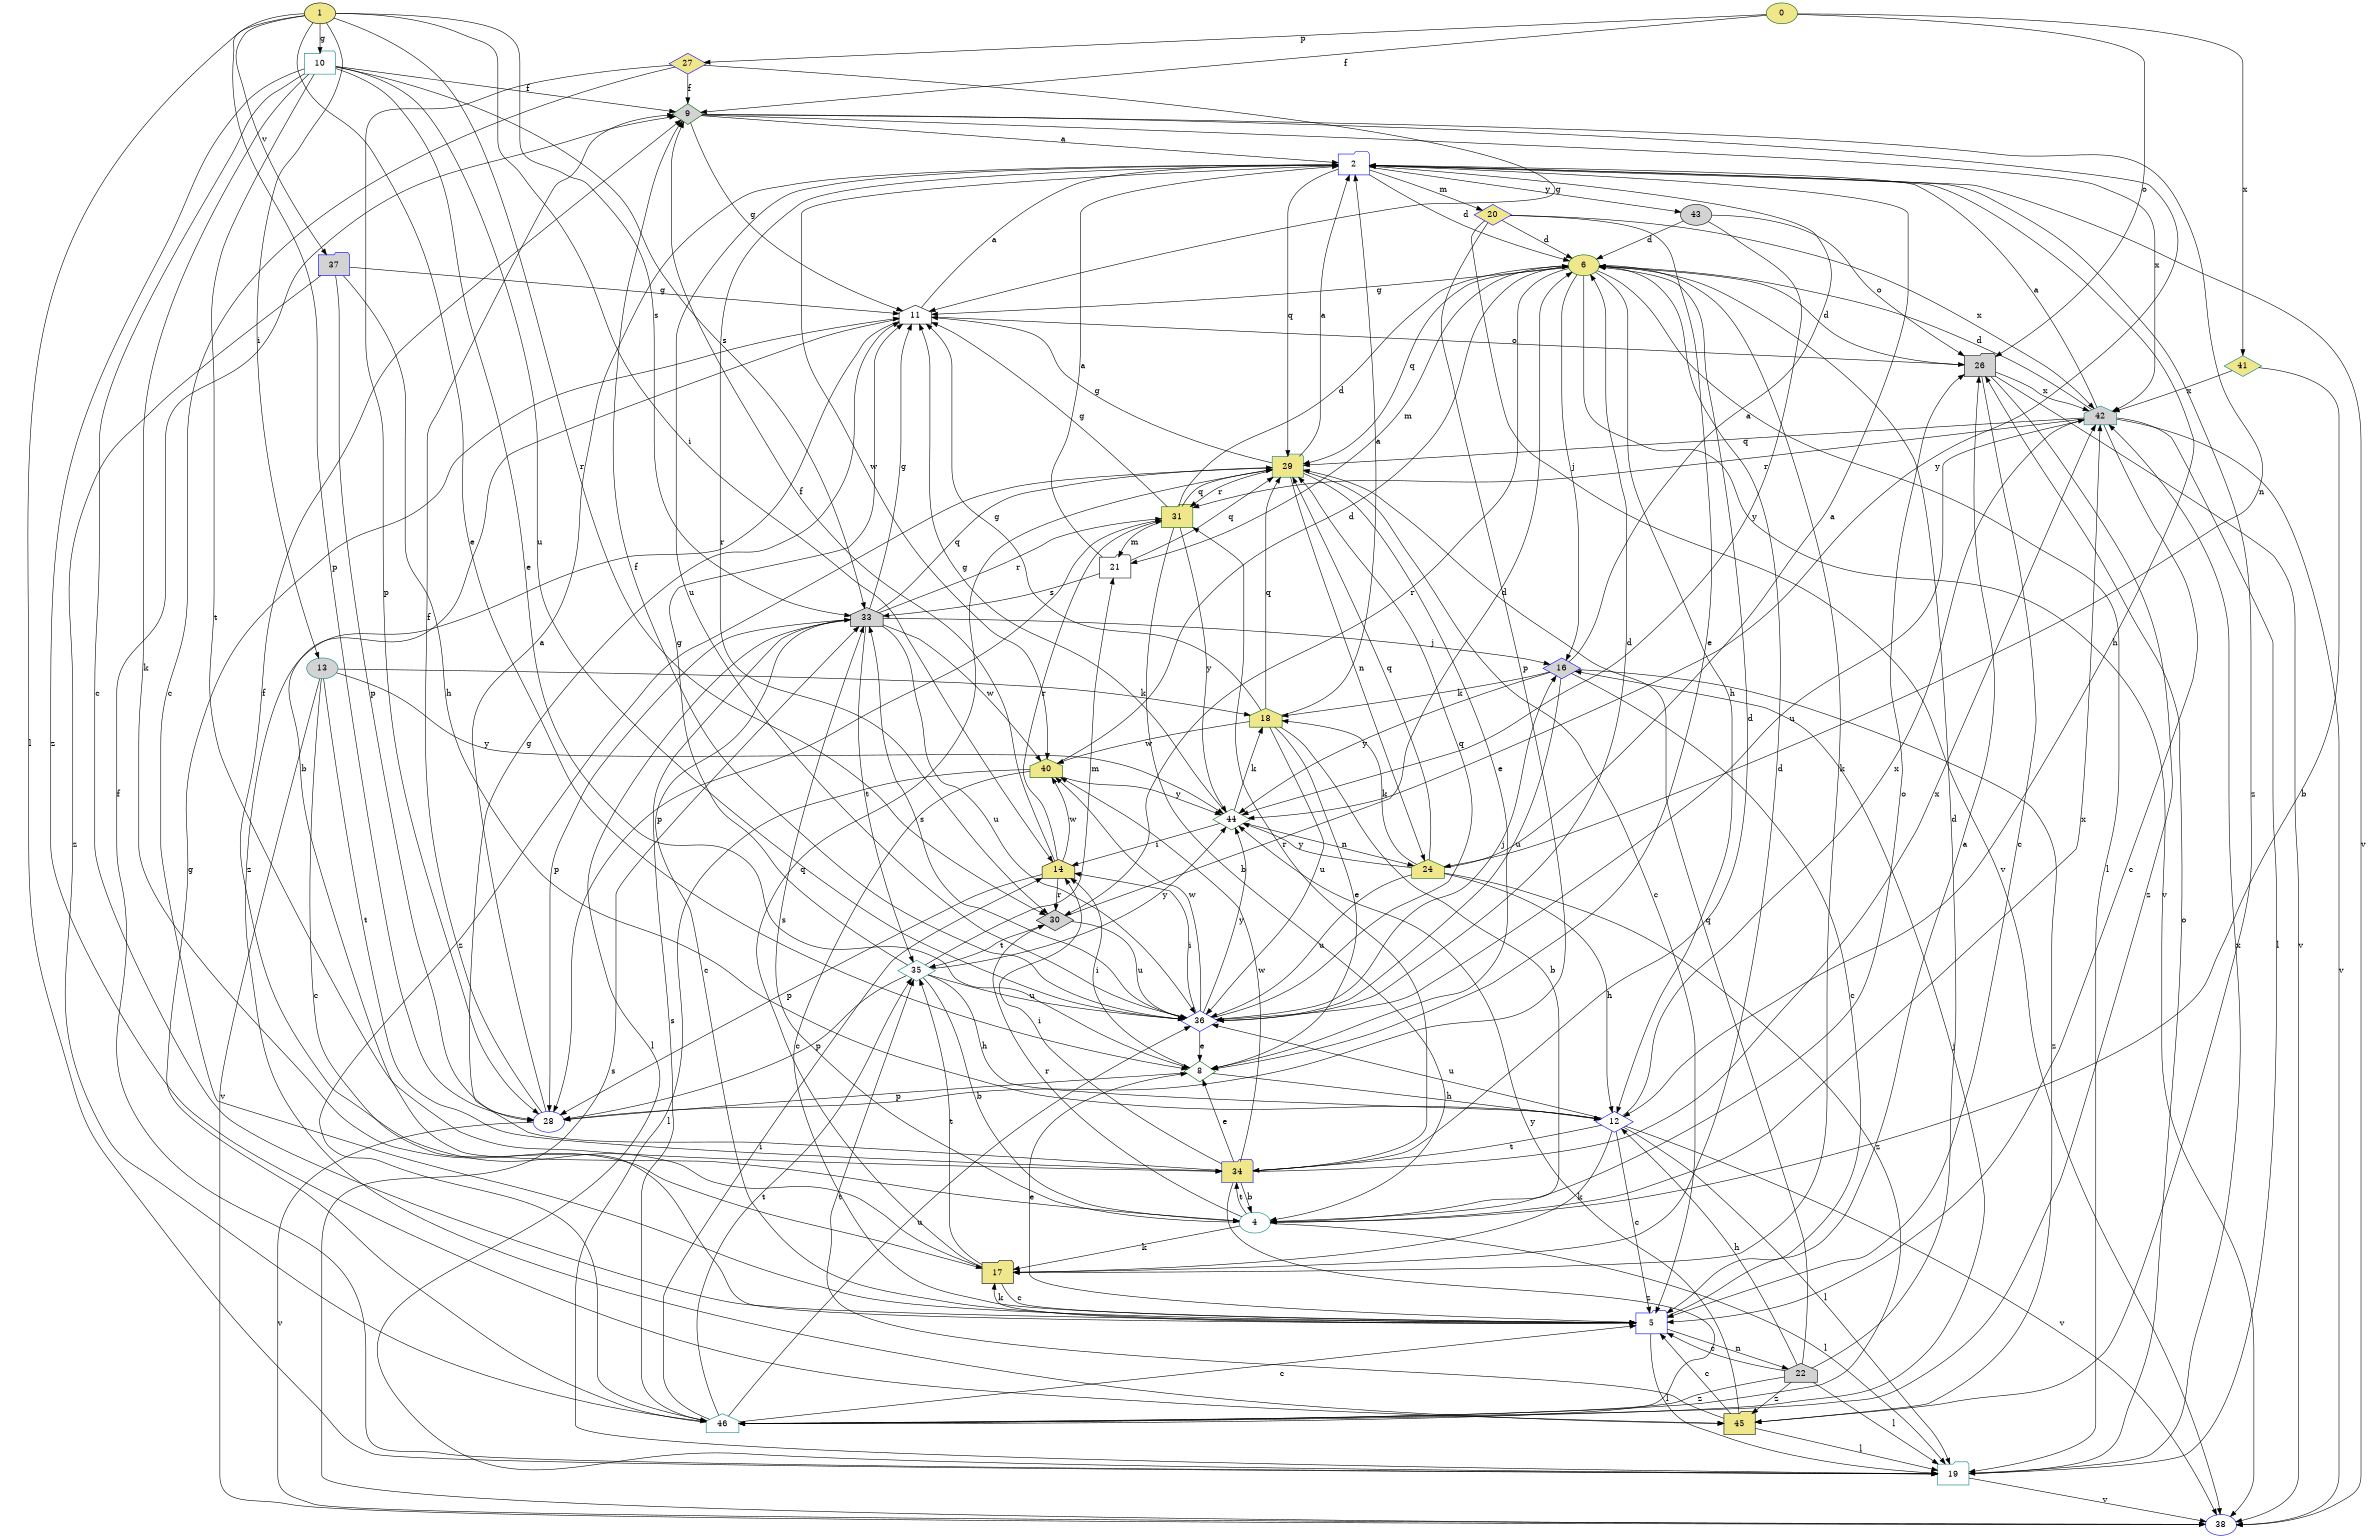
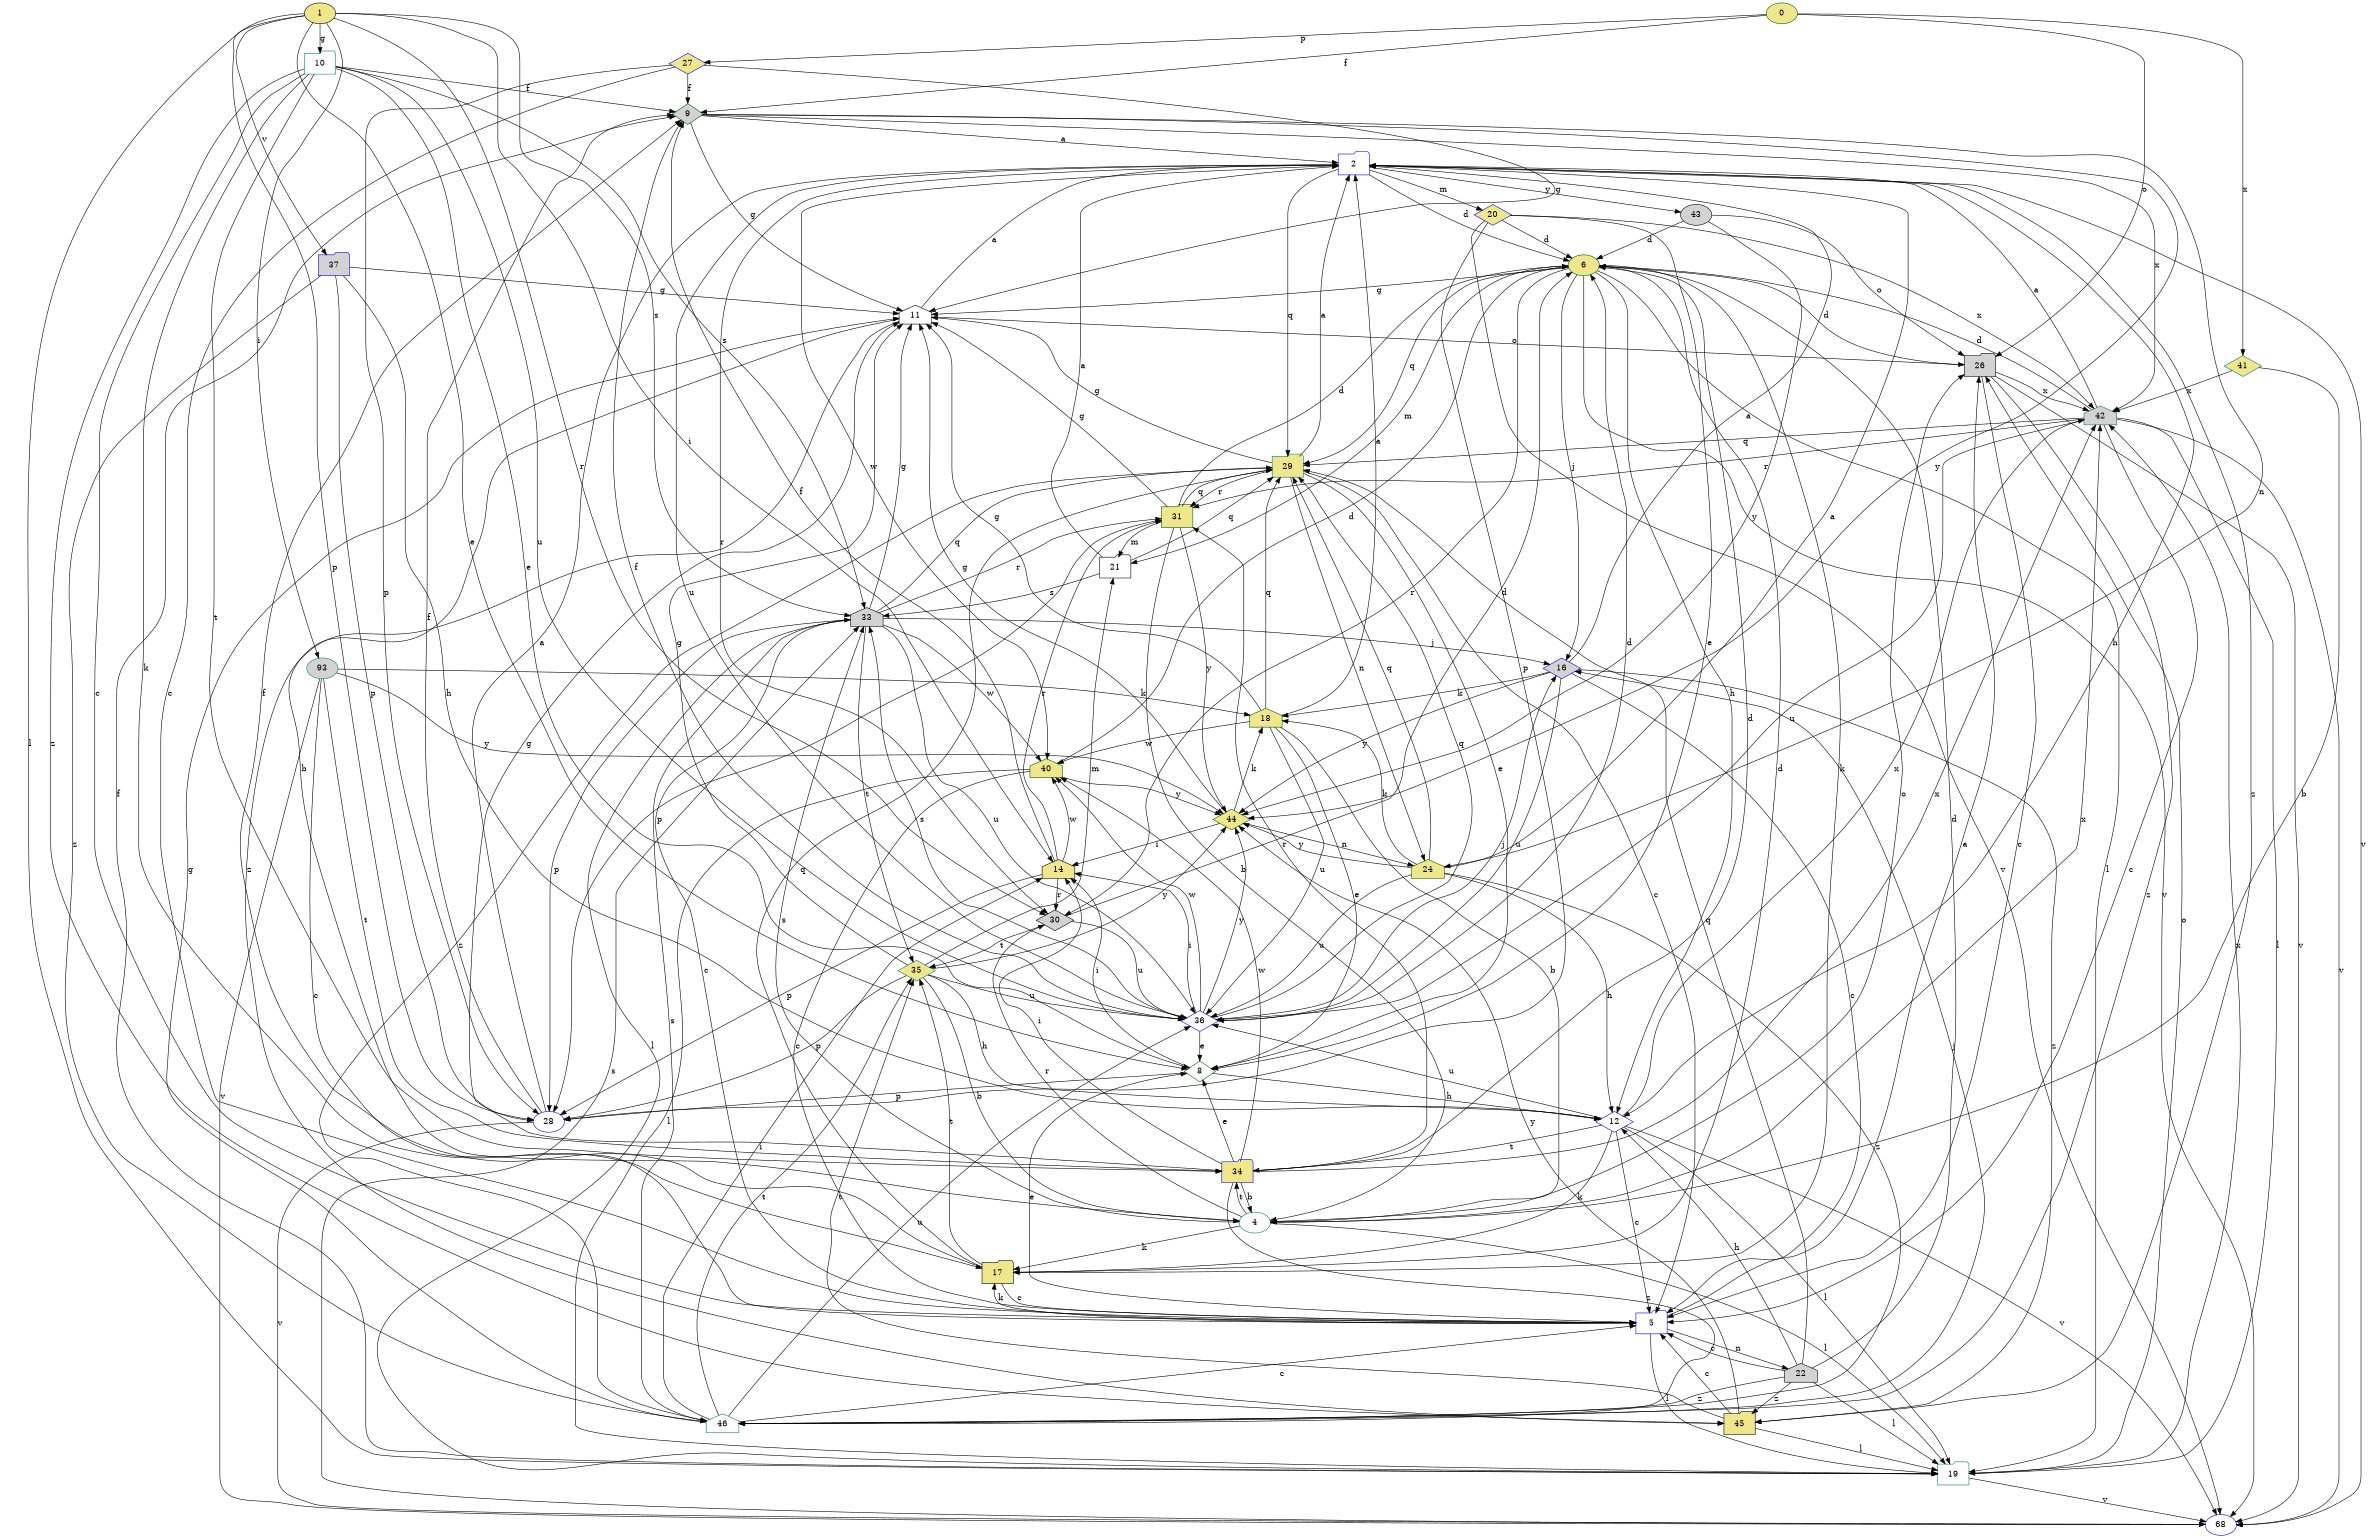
node "13": label "13" -> "93"
node "44": fillcolor white -> khaki
node "35": fillcolor white -> khaki
node "38": label "38" -> "68"
